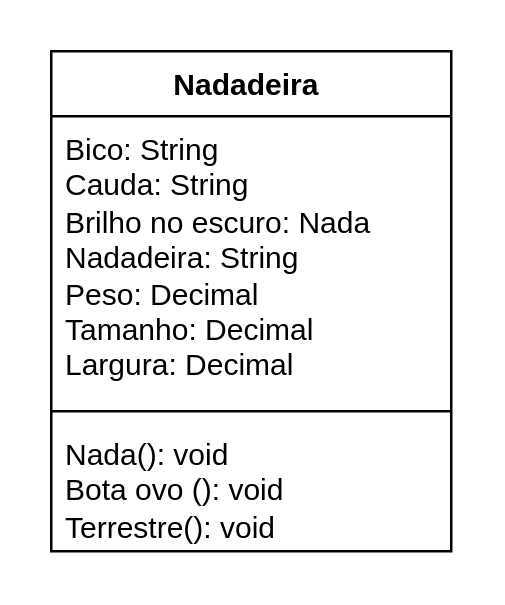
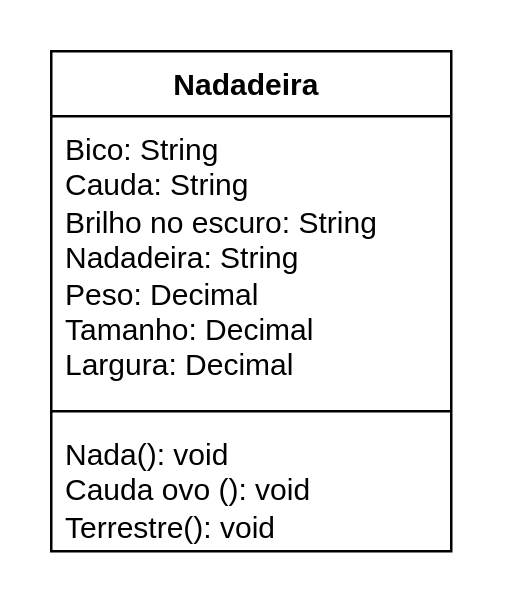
node "Bico: String Cauda: String Brilho no escuro: Nada Nadadeira: String Peso: Decimal Tamanho: Decimal Largura: Decimal": label "Bico: String Cauda: String Brilho no escuro: Nada Nadadeira: String Peso: Decimal Tamanho: Decimal Largura: Decimal" -> "Bico: String Cauda: String Brilho no escuro: String Nadadeira: String Peso: Decimal Tamanho: Decimal Largura: Decimal"
node "Nada(): void Bota ovo (): void Terrestre(): void": label "Nada(): void Bota ovo (): void Terrestre(): void" -> "Nada(): void Cauda ovo (): void Terrestre(): void"
